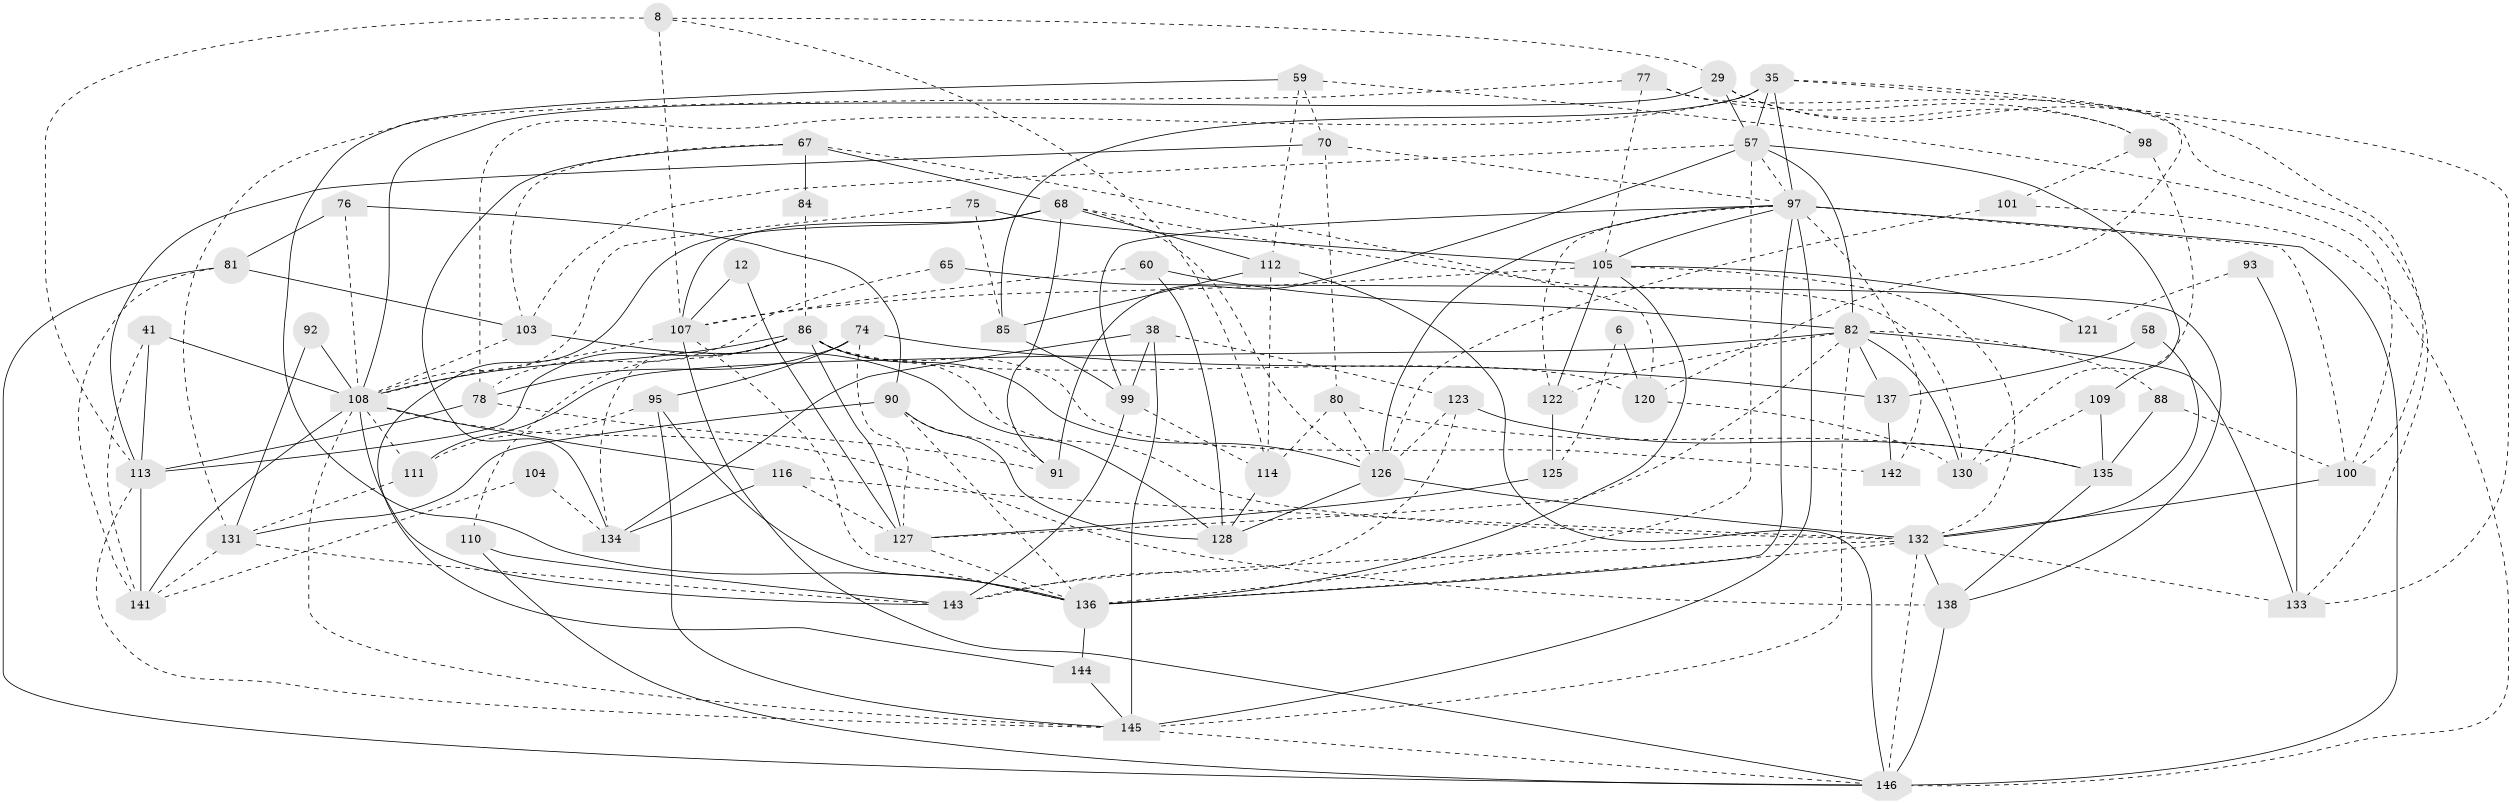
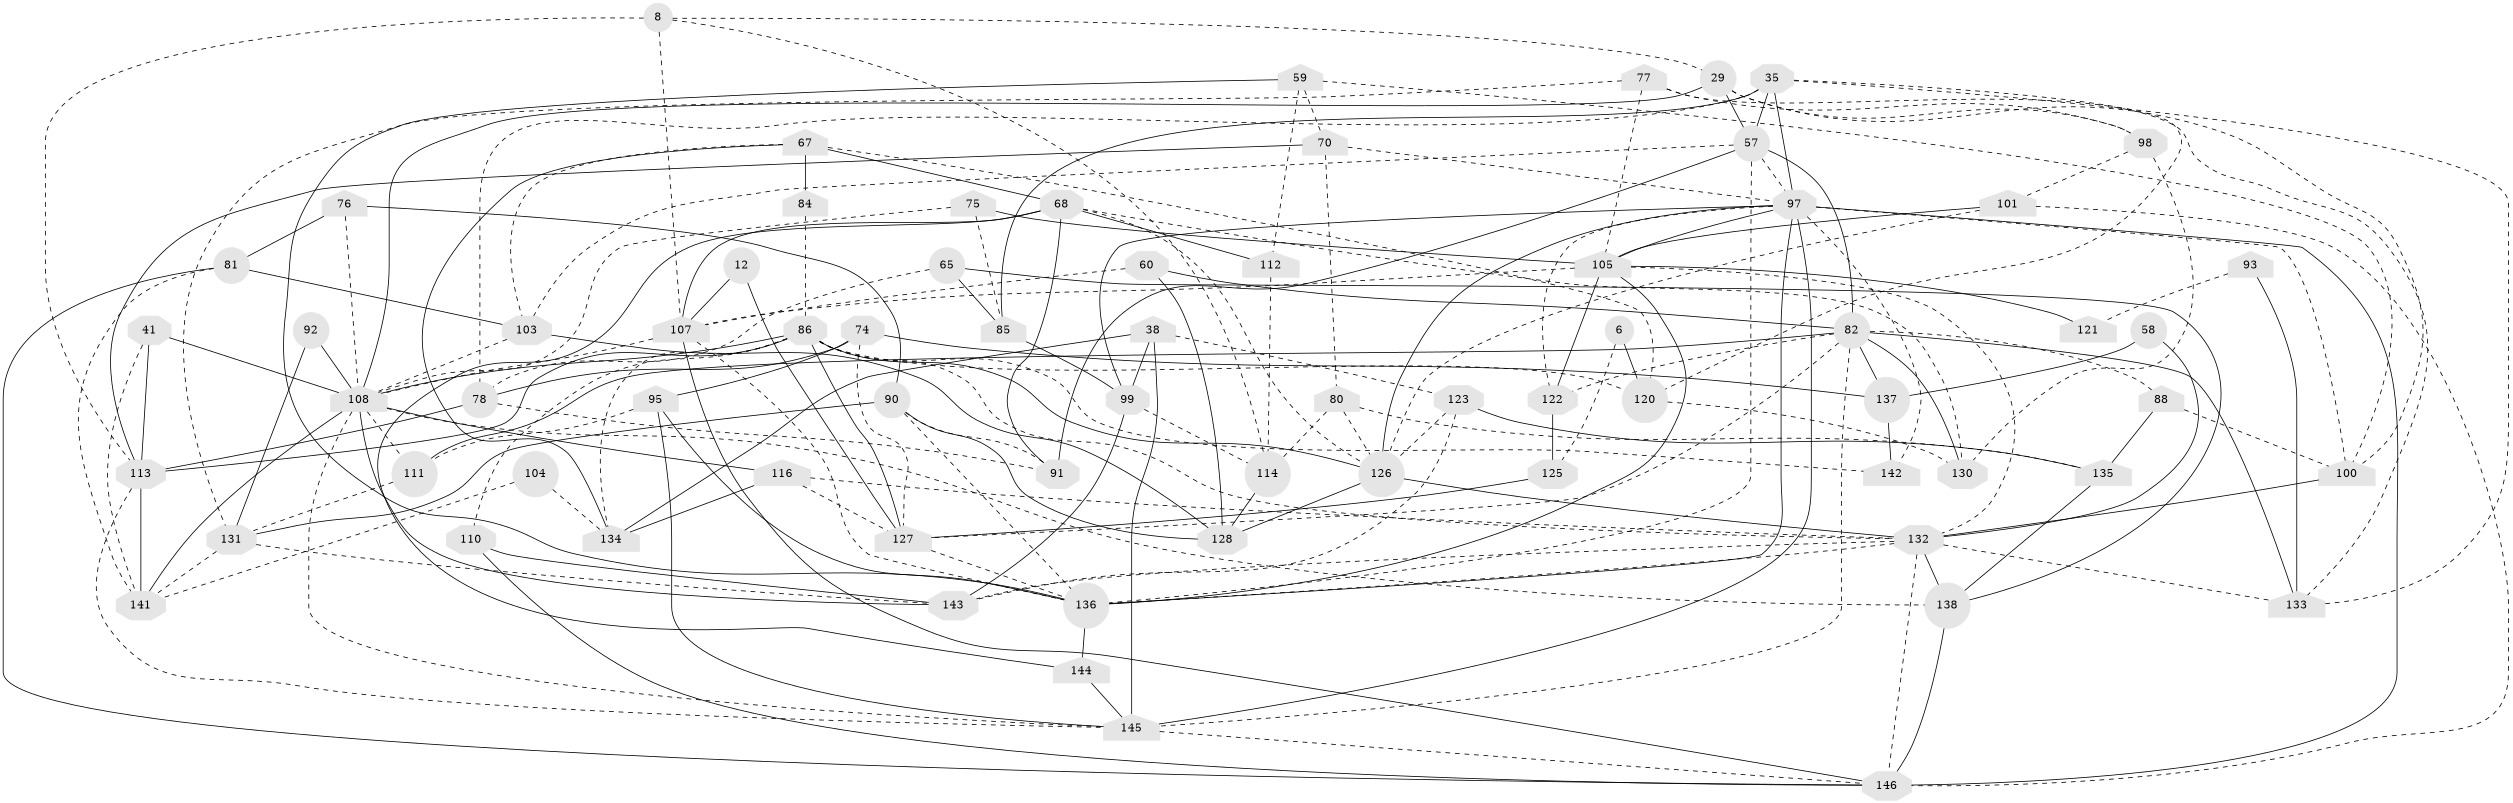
edge "101" -- "105": added
edge "112" -- "85": now "65" -- "85"
node "109": removed
edge "112" -- "146": removed
